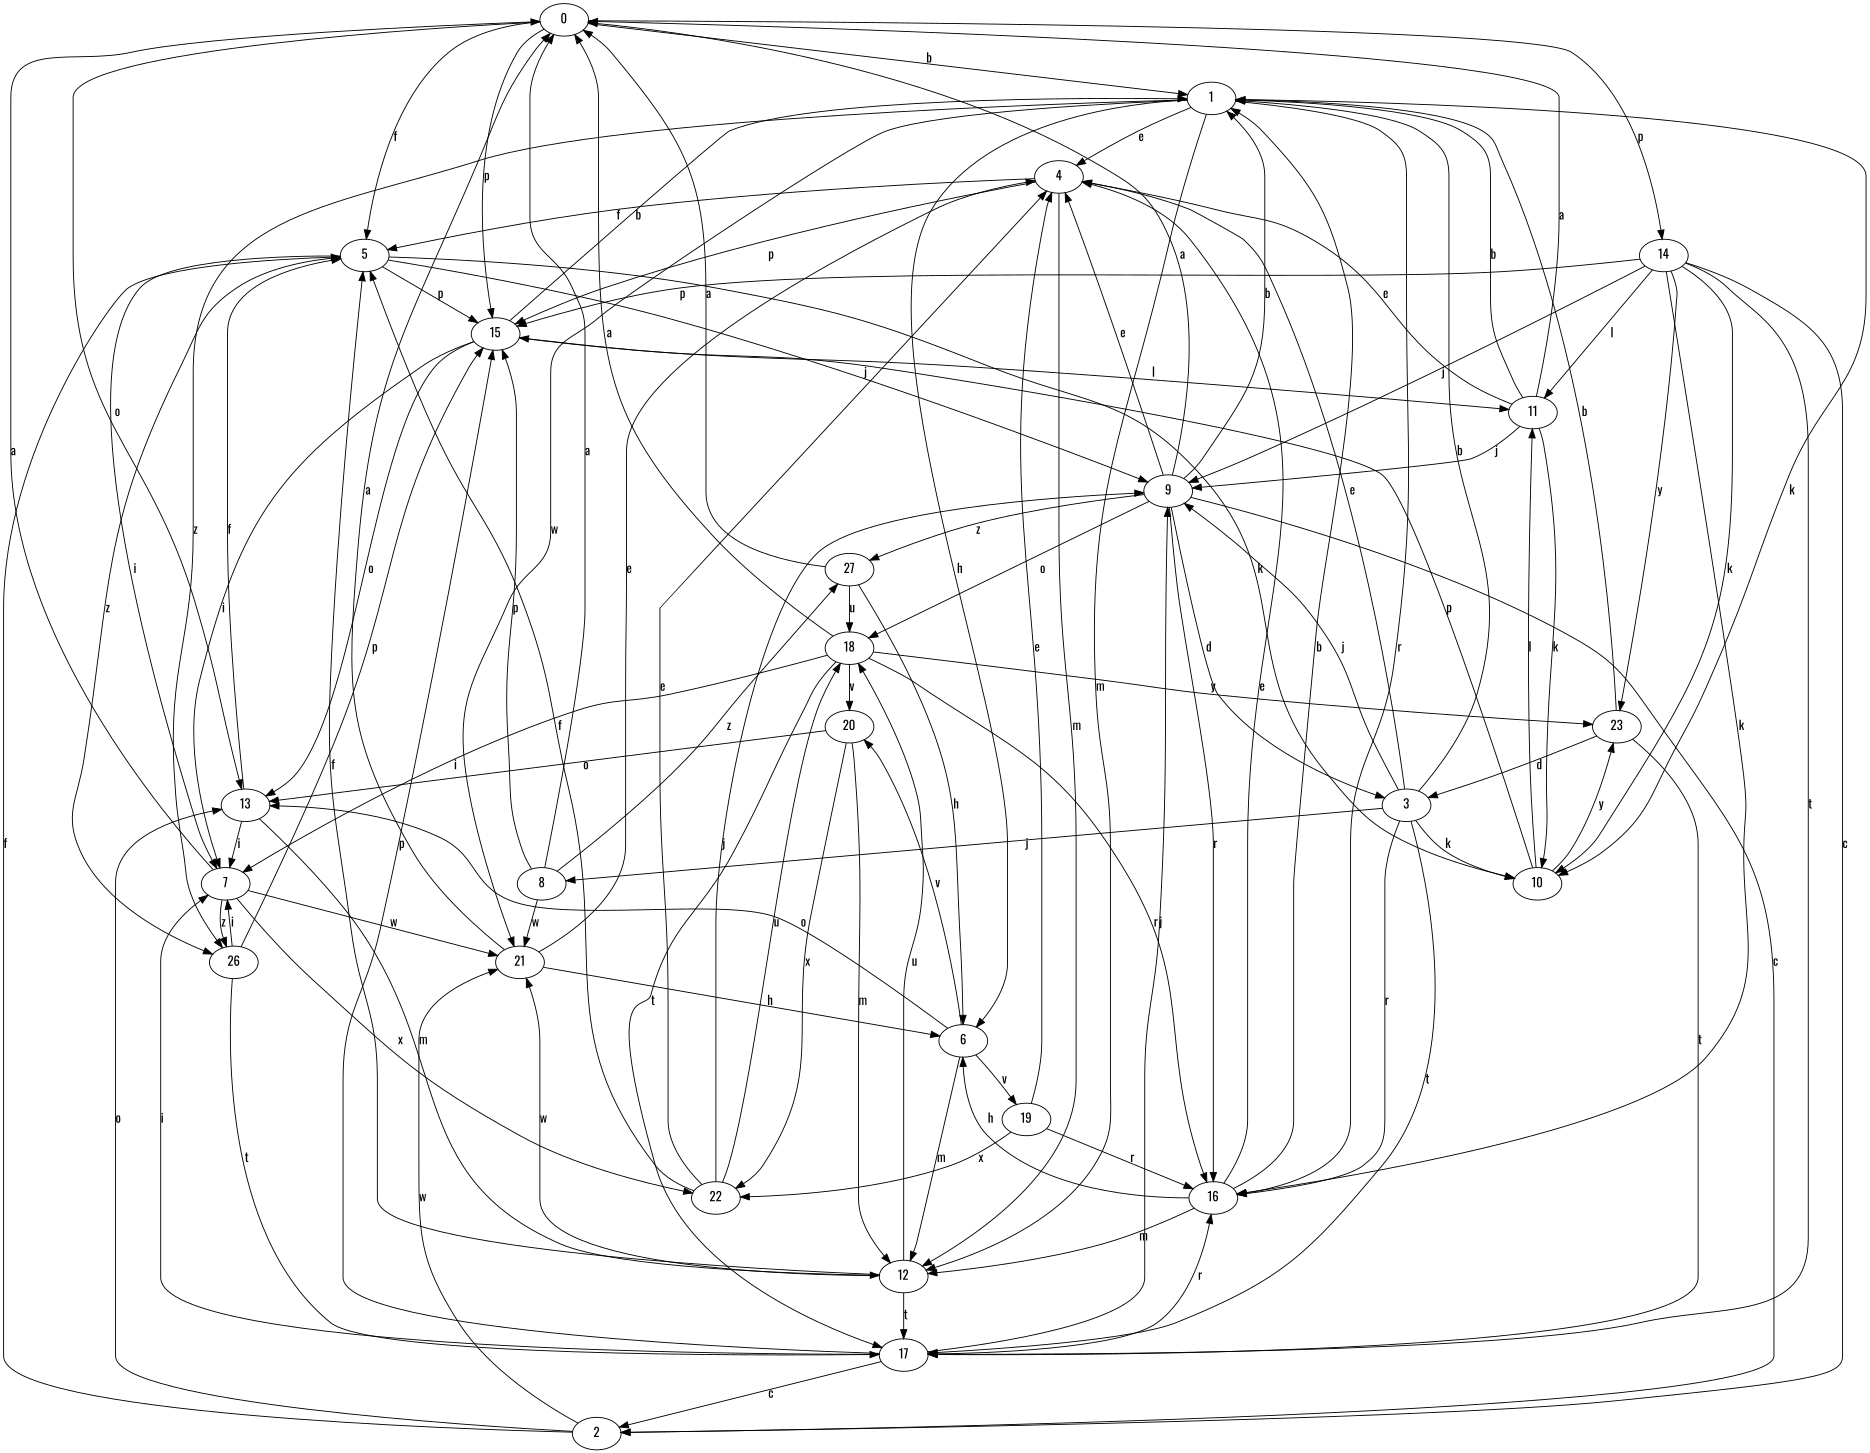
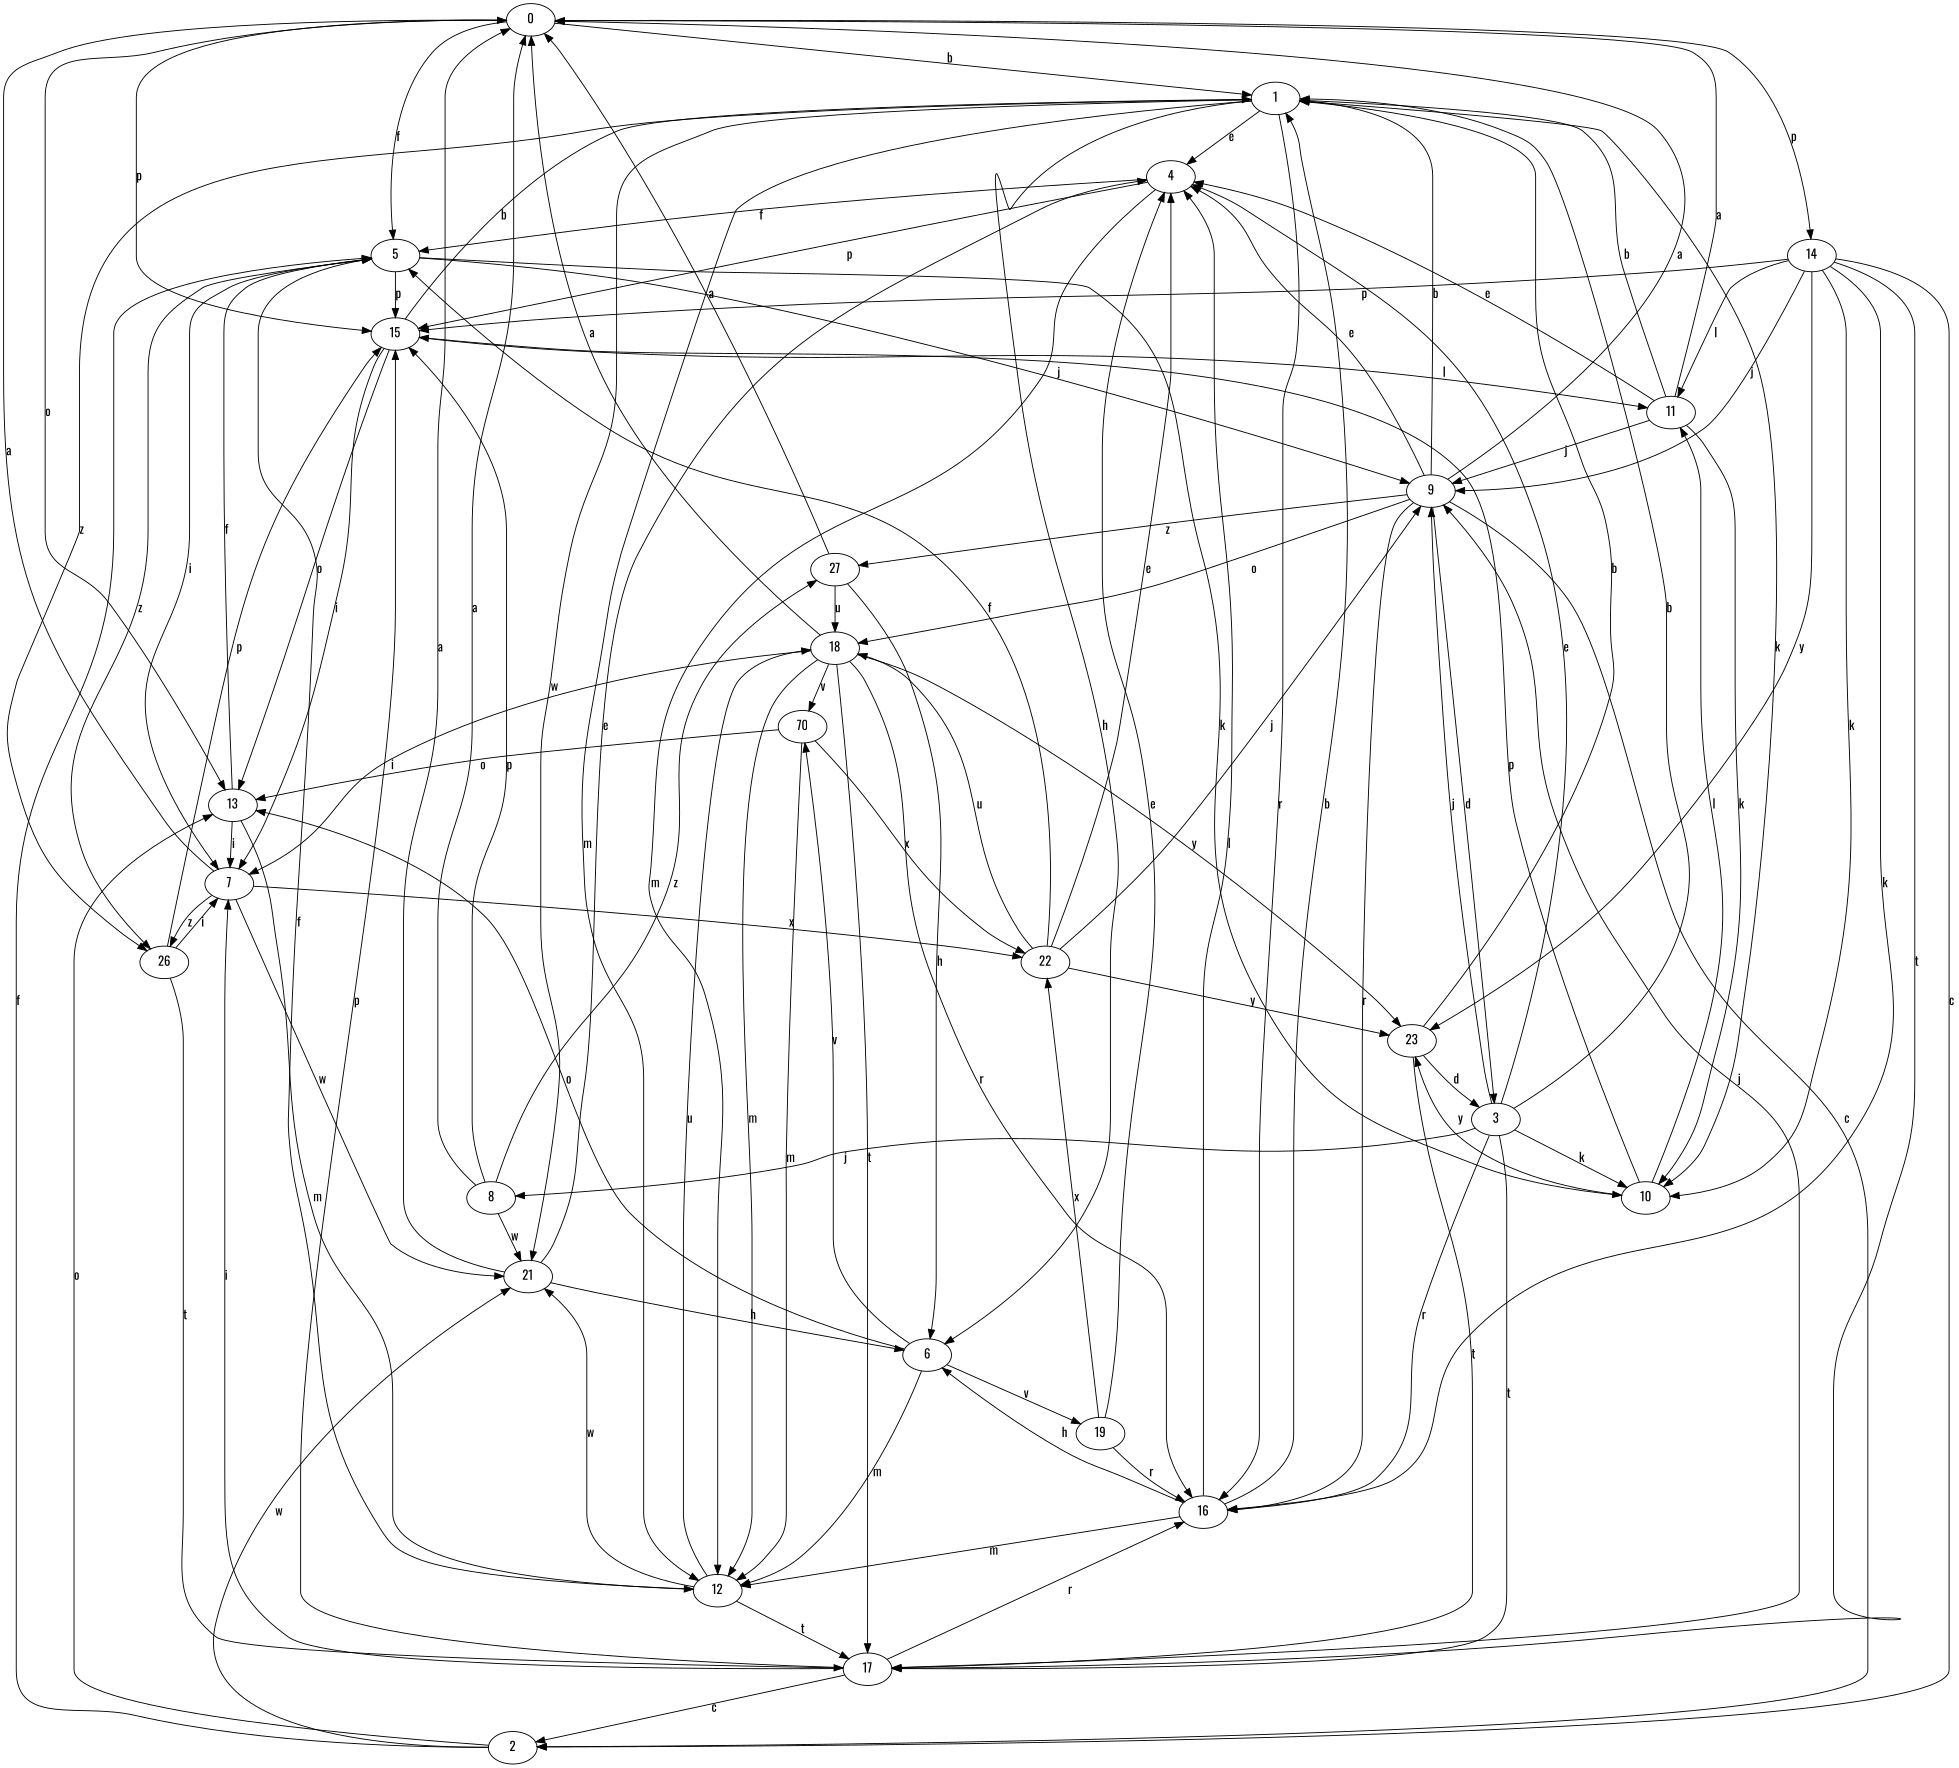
edge "16" -> "4": label "e" -> "l"
node "20": label "20" -> "70"
edge "22" -> "23": added, label "y"
edge "18" -> "12": added, label "m"
